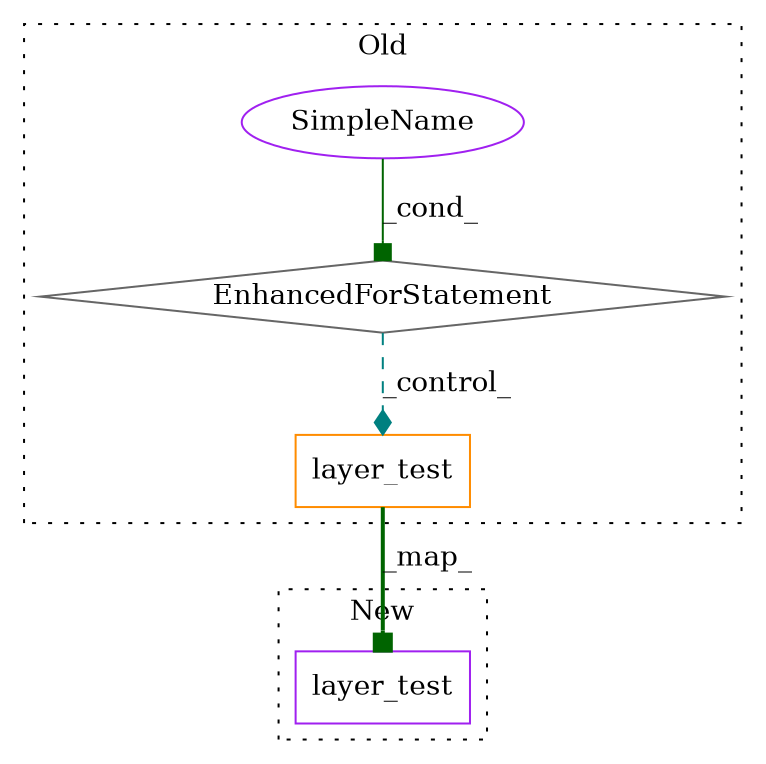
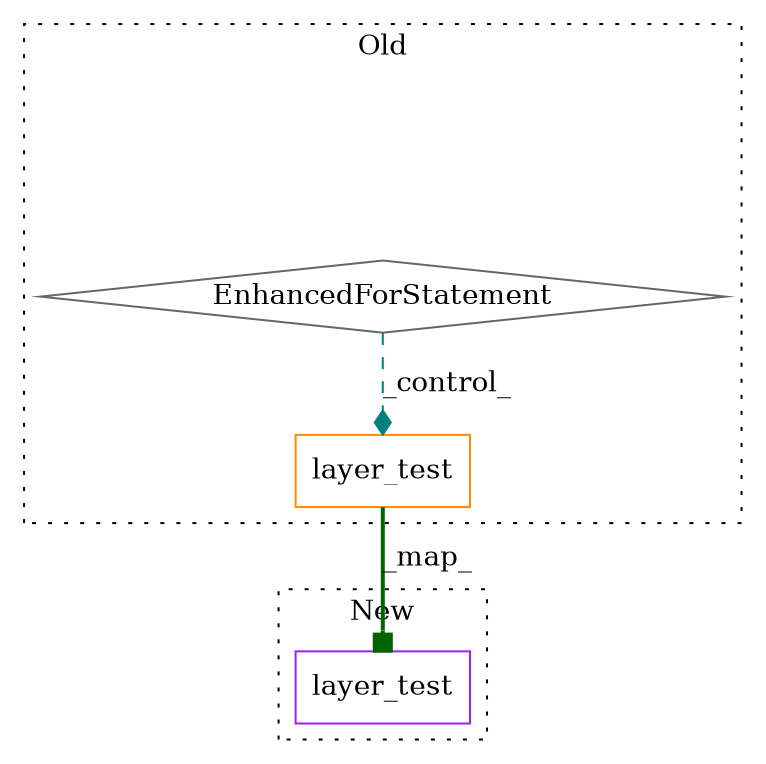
node "SimpleName": removed
